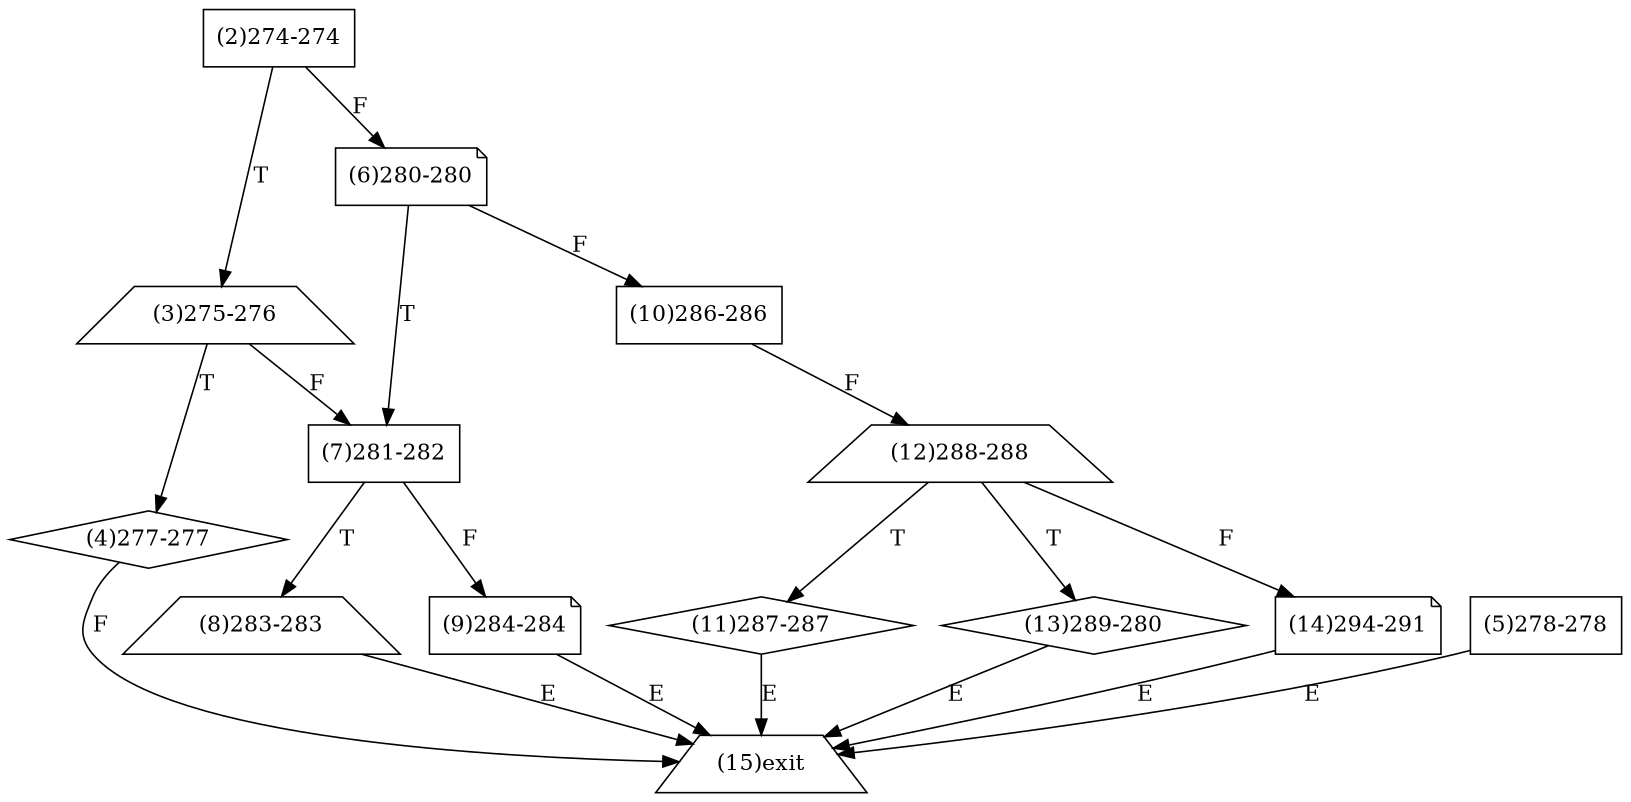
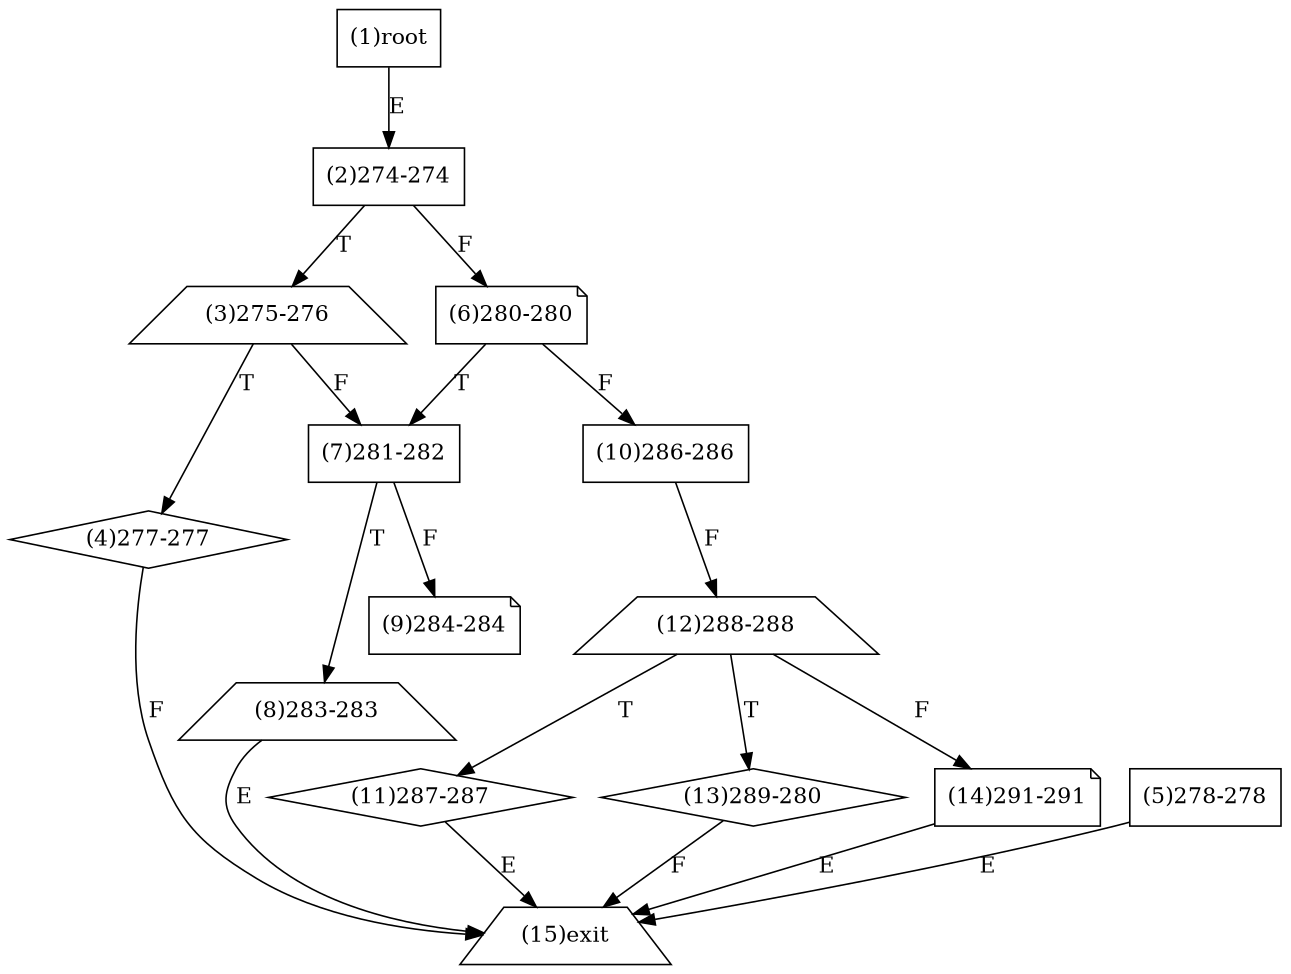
node "(1)root": added
node "(14)294-291": label "(14)294-291" -> "(14)291-291"
edge "(9)284-284" -> "(15)exit": removed, label "E"
edge "(13)289-280" -> "(15)exit": label "E" -> "F"
